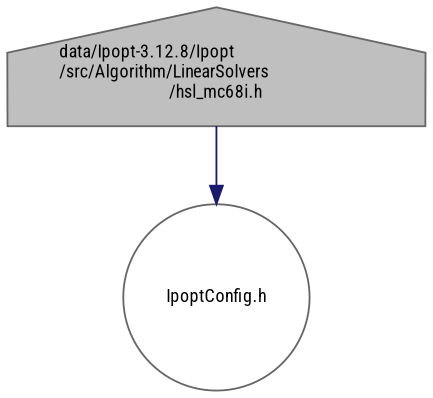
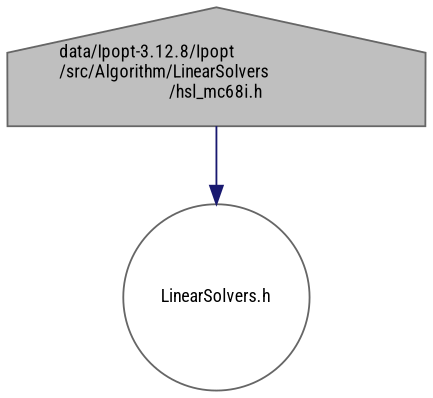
node "IpoptConfig.h": label "IpoptConfig.h" -> "LinearSolvers.h"
